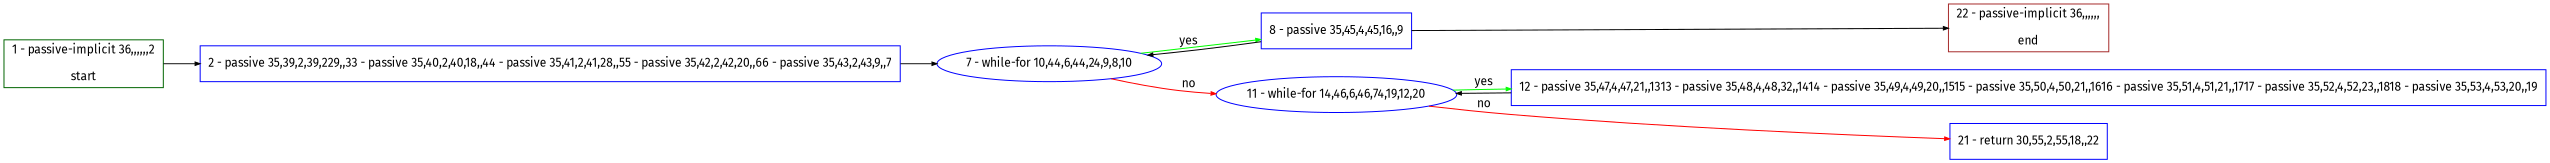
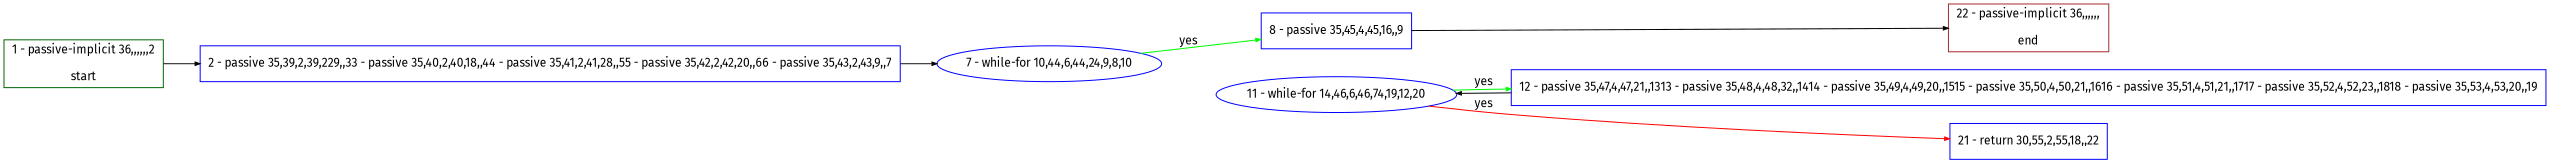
edge "8 - passive 35,45,4,45,16,,9" -> "7 - while-for 10,44,6,44,24,9,8,10": removed
edge "7 - while-for 10,44,6,44,24,9,8,10" -> "11 - while-for 14,46,6,46,74,19,12,20": removed, label "no"
edge "11 - while-for 14,46,6,46,74,19,12,20" -> "21 - return 30,55,2,55,18,,22": label "no" -> "yes"
